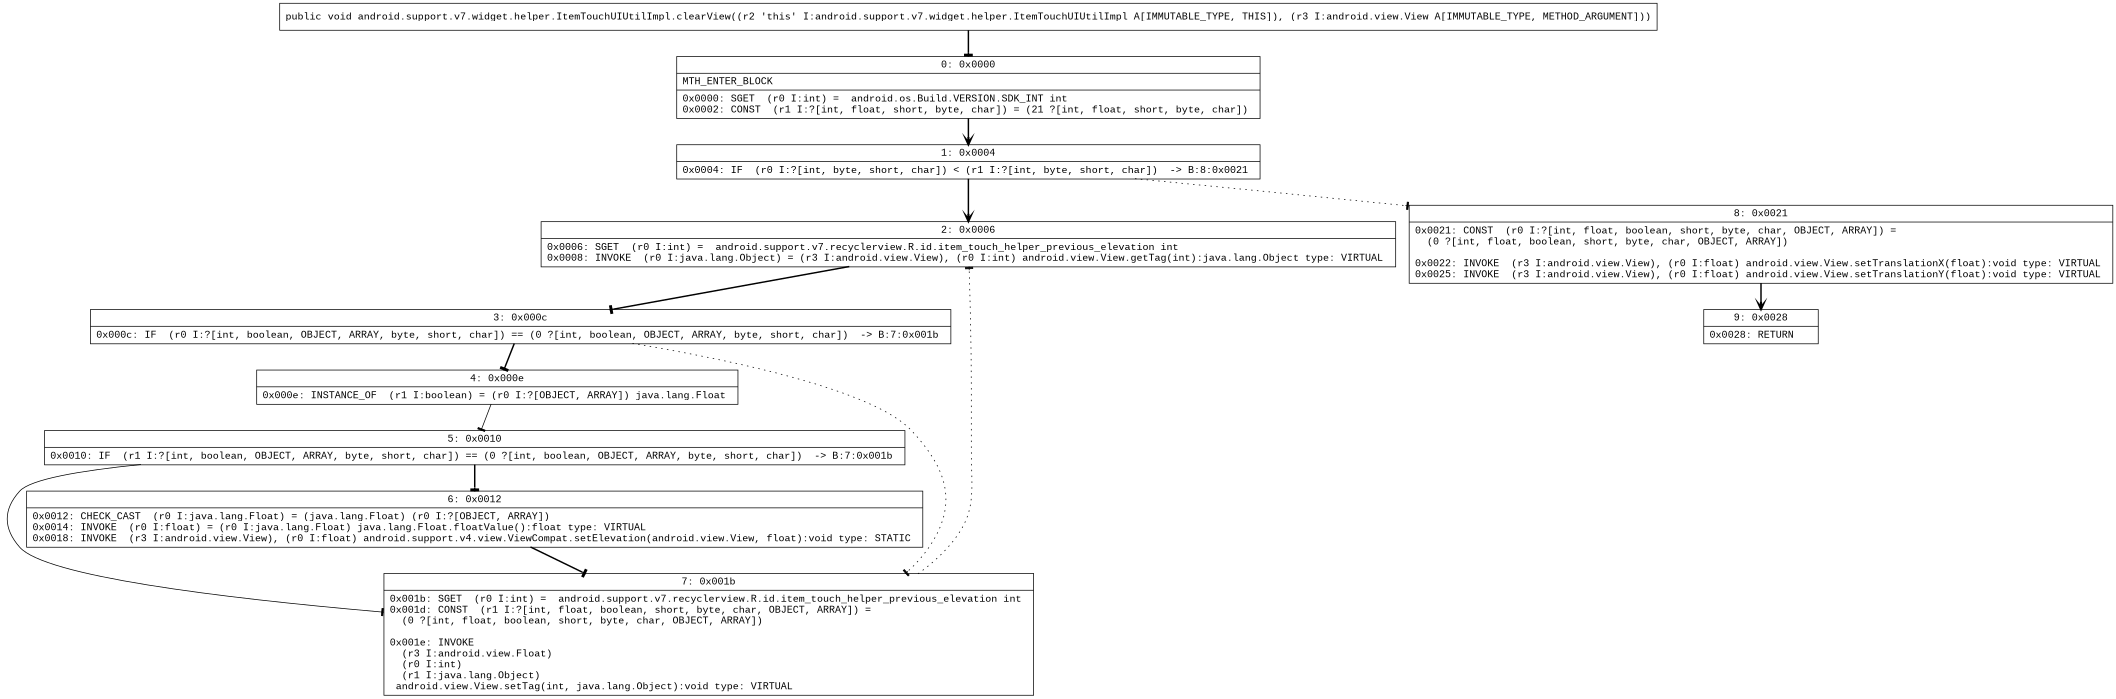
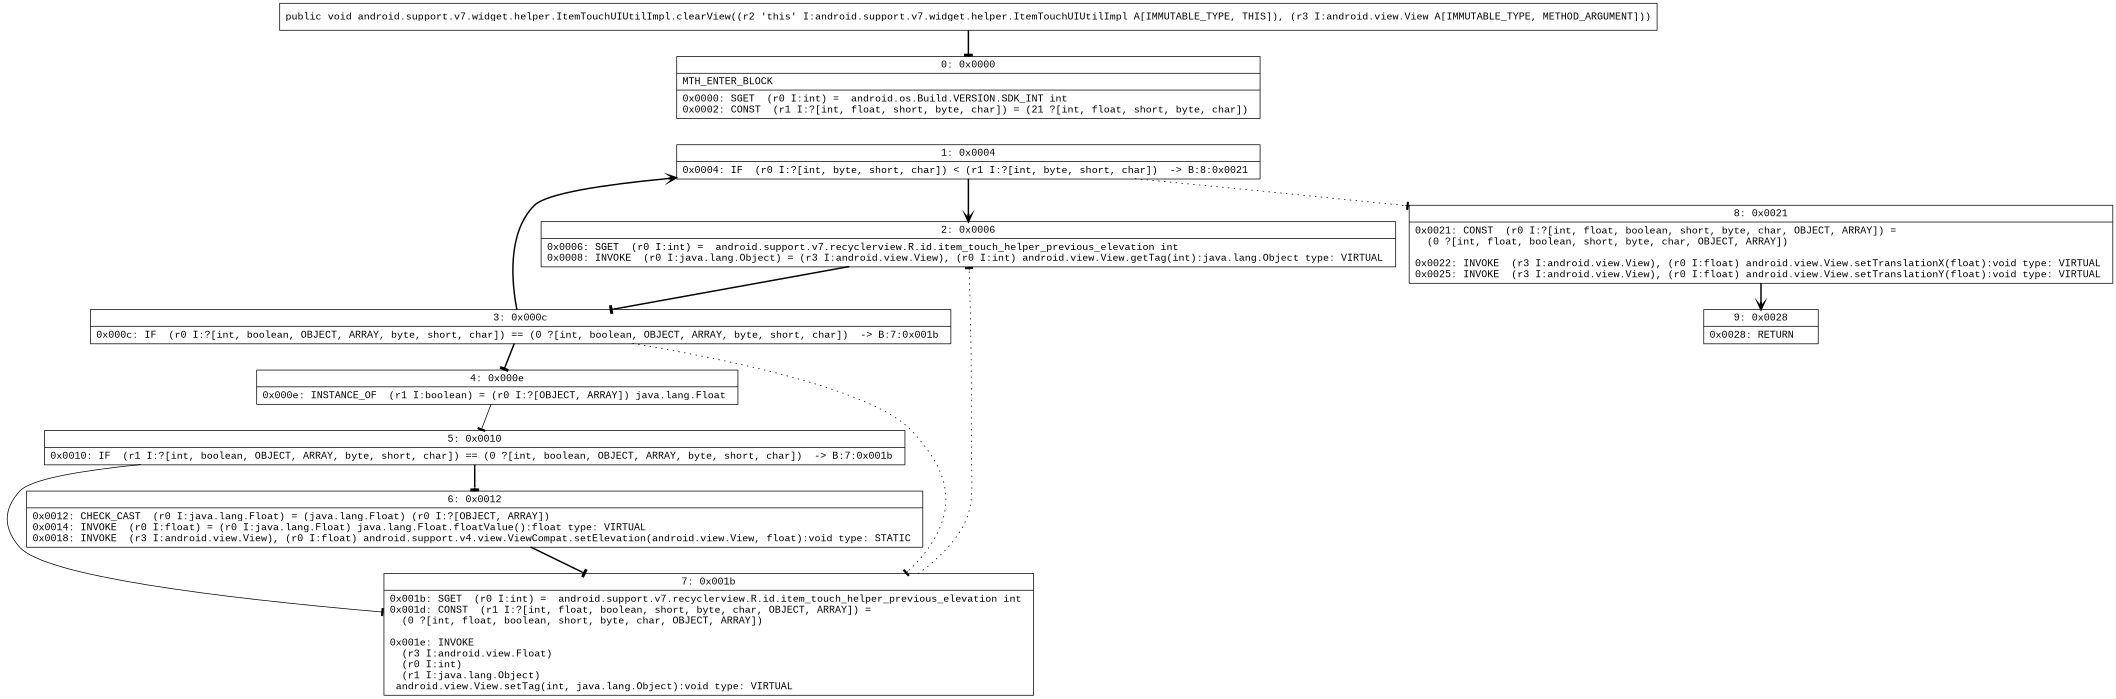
edge "0: 0x0000" -> "1: 0x0004": now "3: 0x000c" -> "1: 0x0004"
